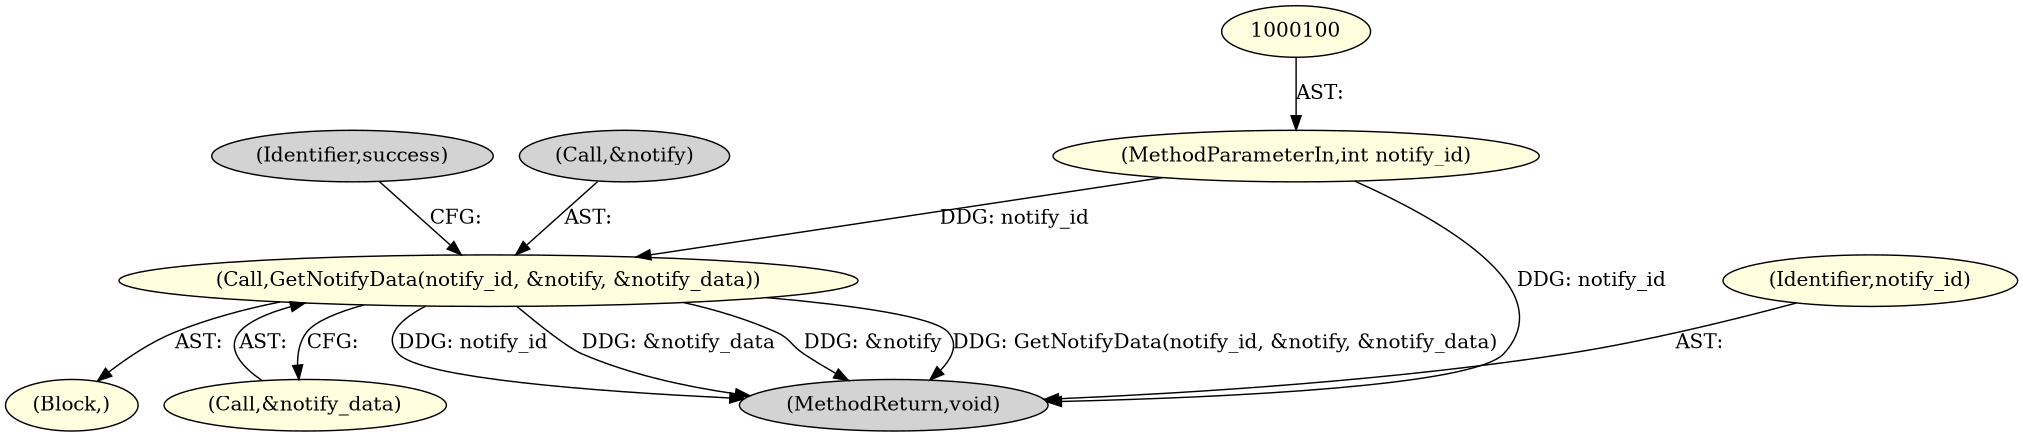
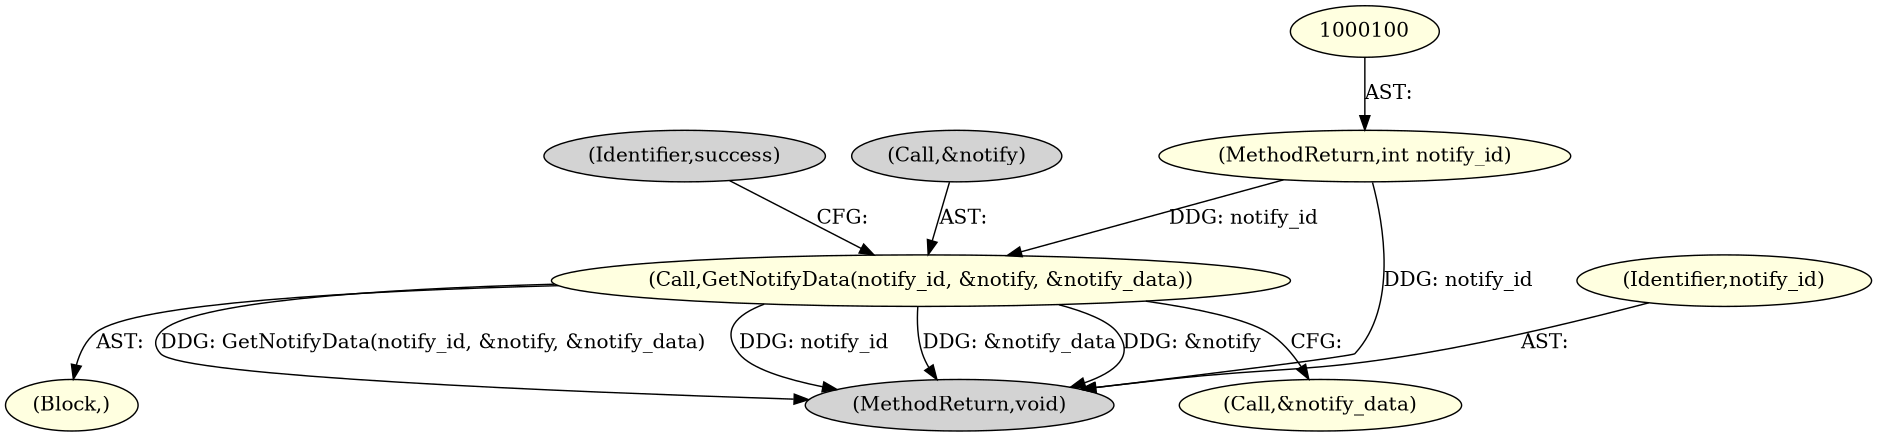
node "(MethodParameterIn,int notify_id)": label "(MethodParameterIn,int notify_id)" -> "(MethodReturn,int notify_id)"
edge "(Call,&notify_data)" -> "(Call,GetNotifyData(notify_id, &notify, &notify_data))": removed, label "AST:"
